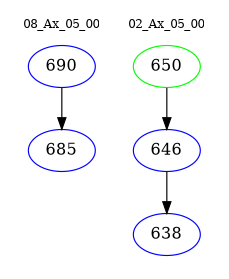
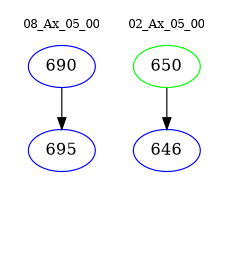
node "685": label "685" -> "695"
node "638": removed
